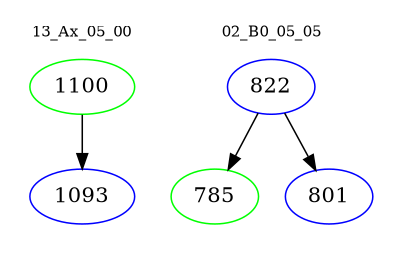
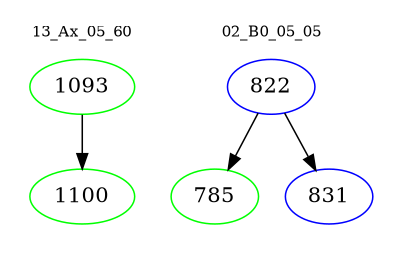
cluster "13_Ax_05_00": label "13_Ax_05_00" -> "13_Ax_05_60"
edge "1100" -> "1093": reversed
node "1093": color blue -> green
node "801": label "801" -> "831"
